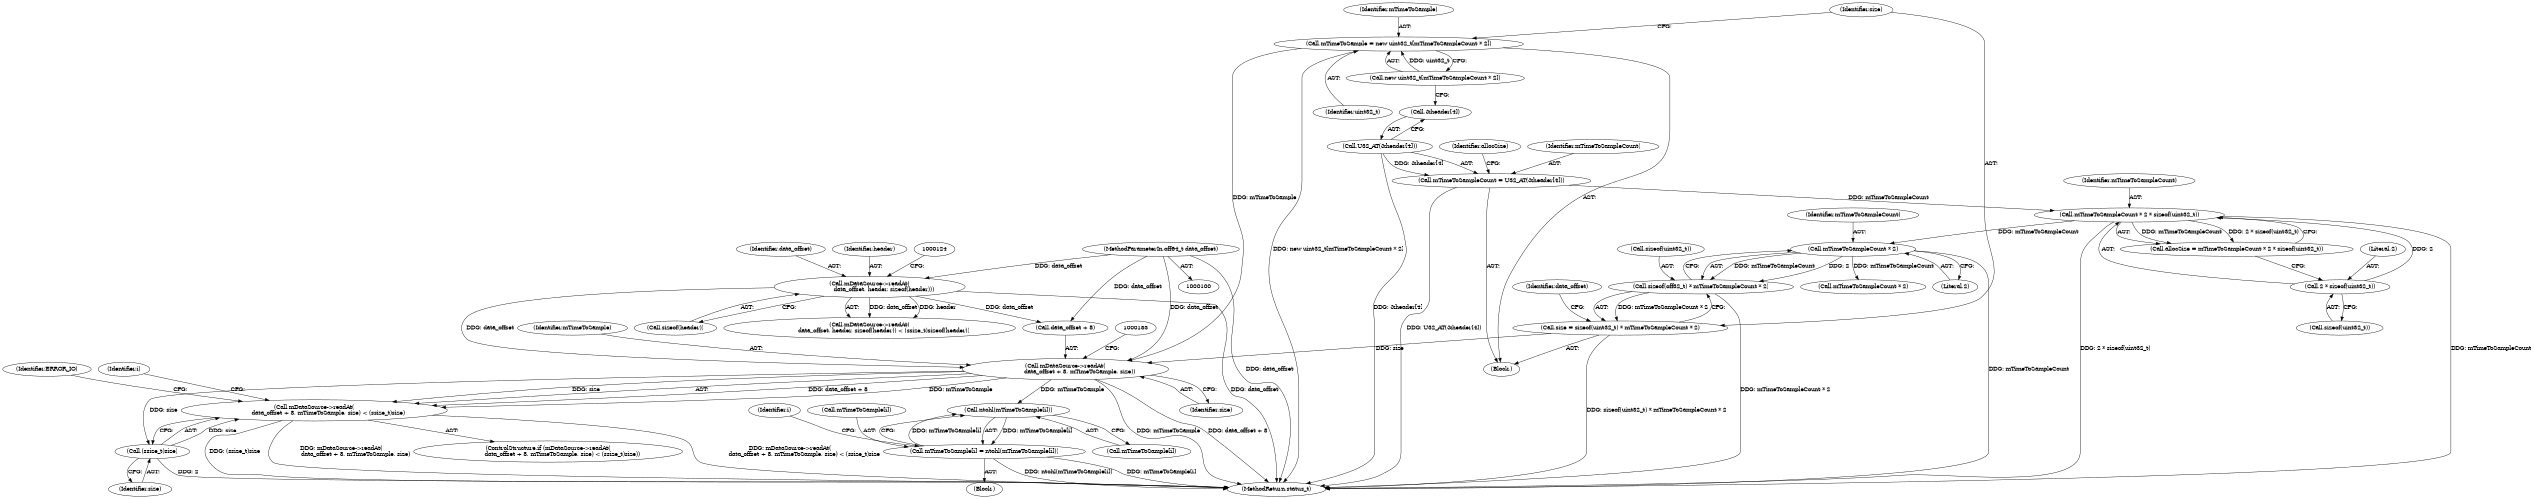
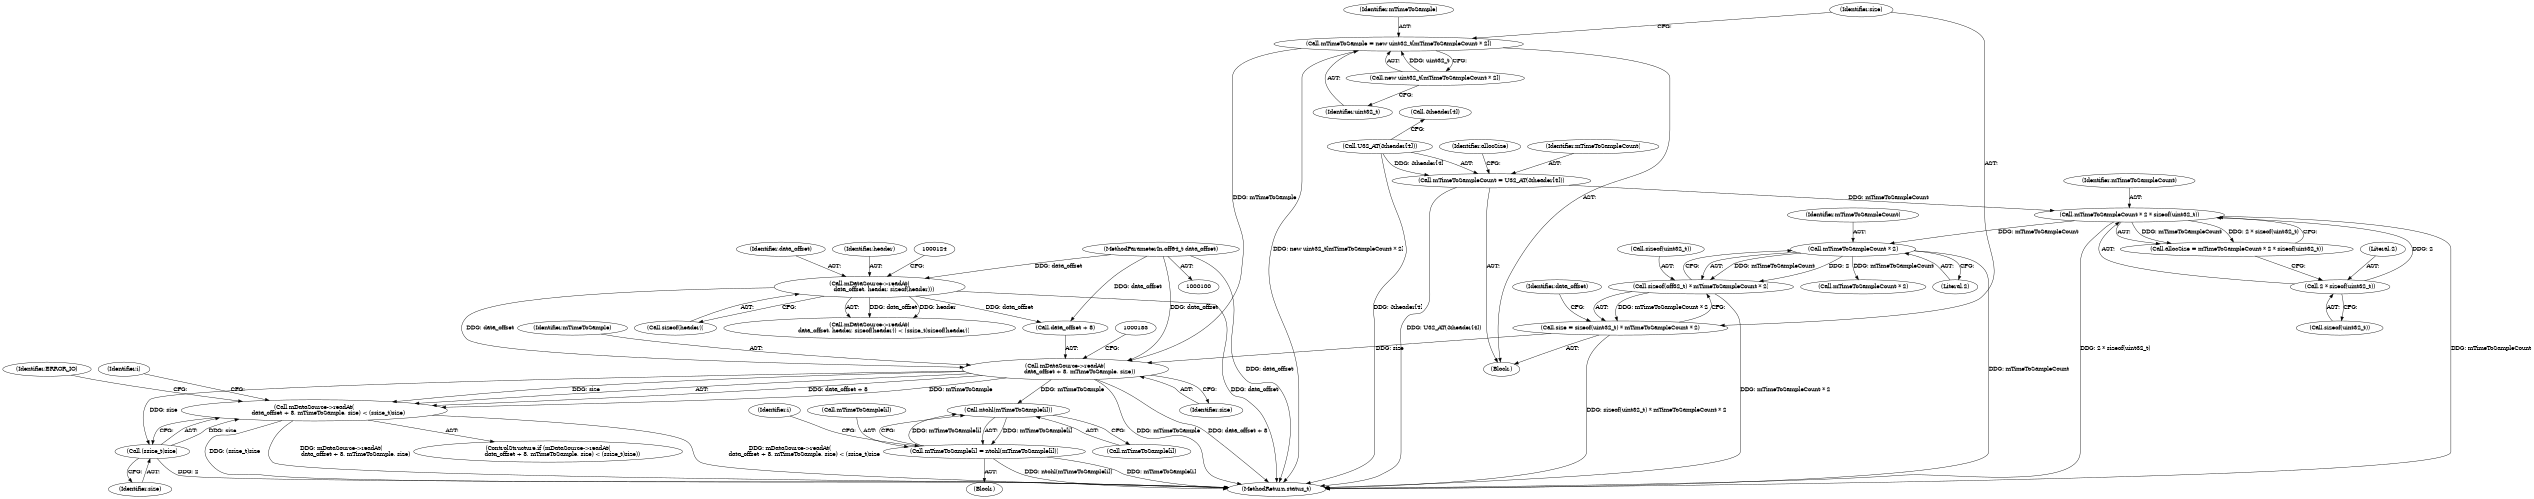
edge "(Call,new uint32_t[mTimeToSampleCount * 2])" -> "(Call,&header[4])": now "(Call,new uint32_t[mTimeToSampleCount * 2])" -> "(Identifier,uint32_t)"
edge "(Call,&header[4])" -> "(Call,U32_AT(&header[4]))": removed, label "AST:"
